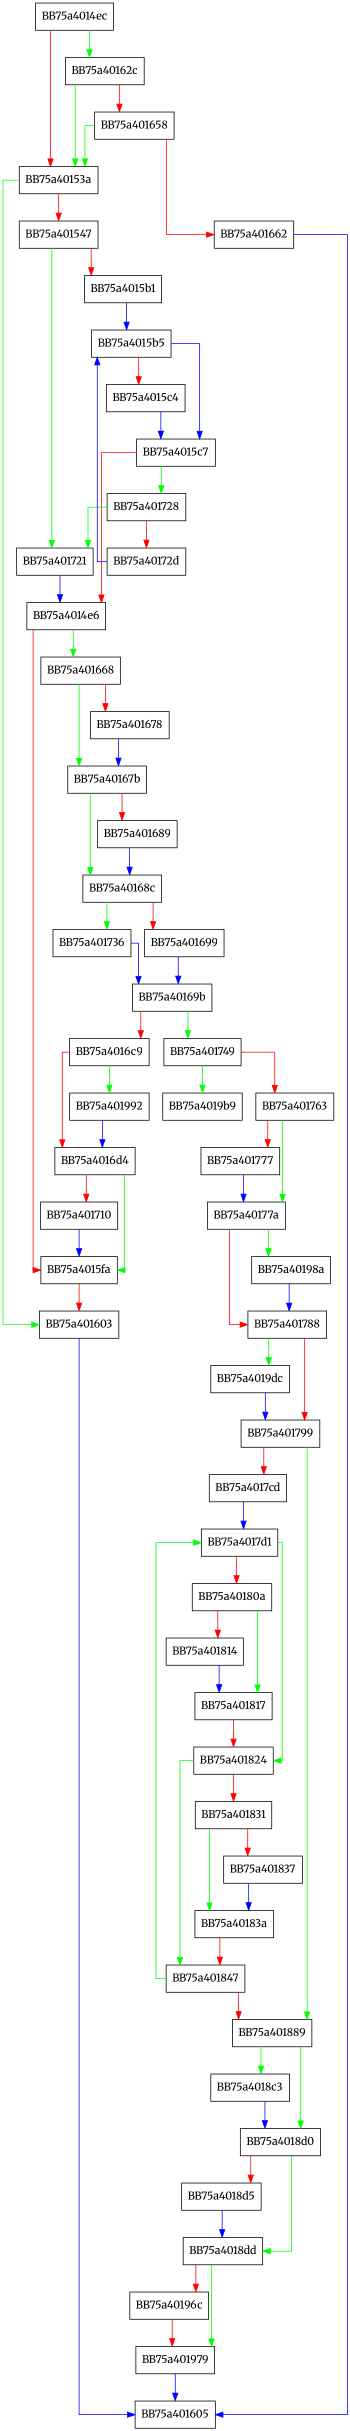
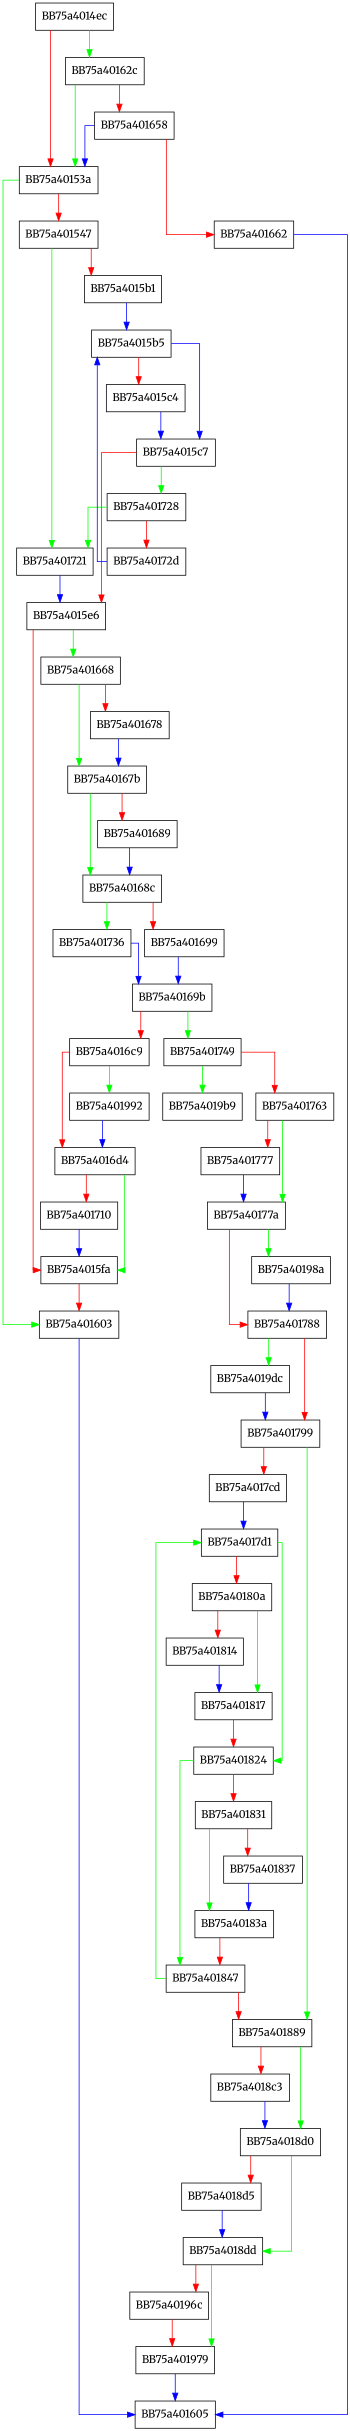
edge "BB75a401658" -> "BB75a40153a": color green -> blue
node "BB75a4014e6": label "BB75a4014e6" -> "BB75a4015e6"
edge "BB75a401889" -> "BB75a4018c3": color green -> red
